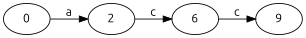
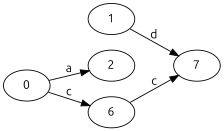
node "1": added
edge "2" -> "6": now "0" -> "6"
node "9": label "9" -> "7"
